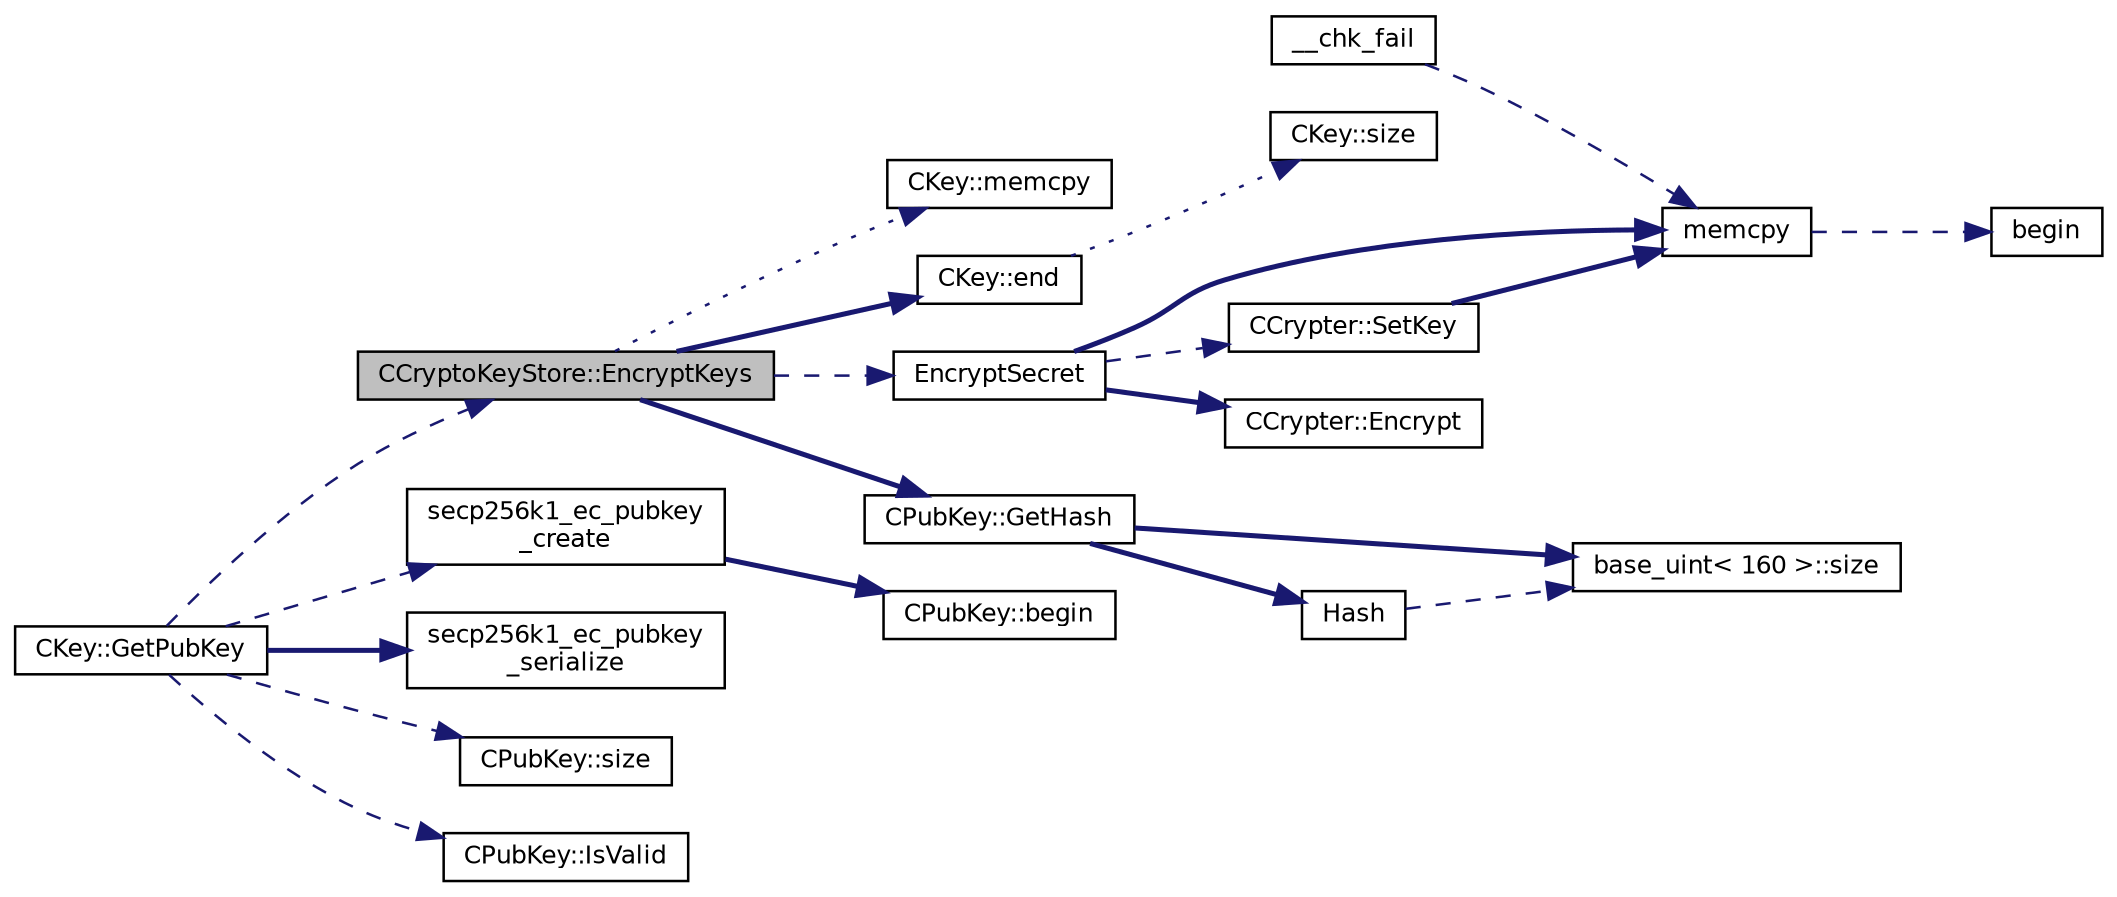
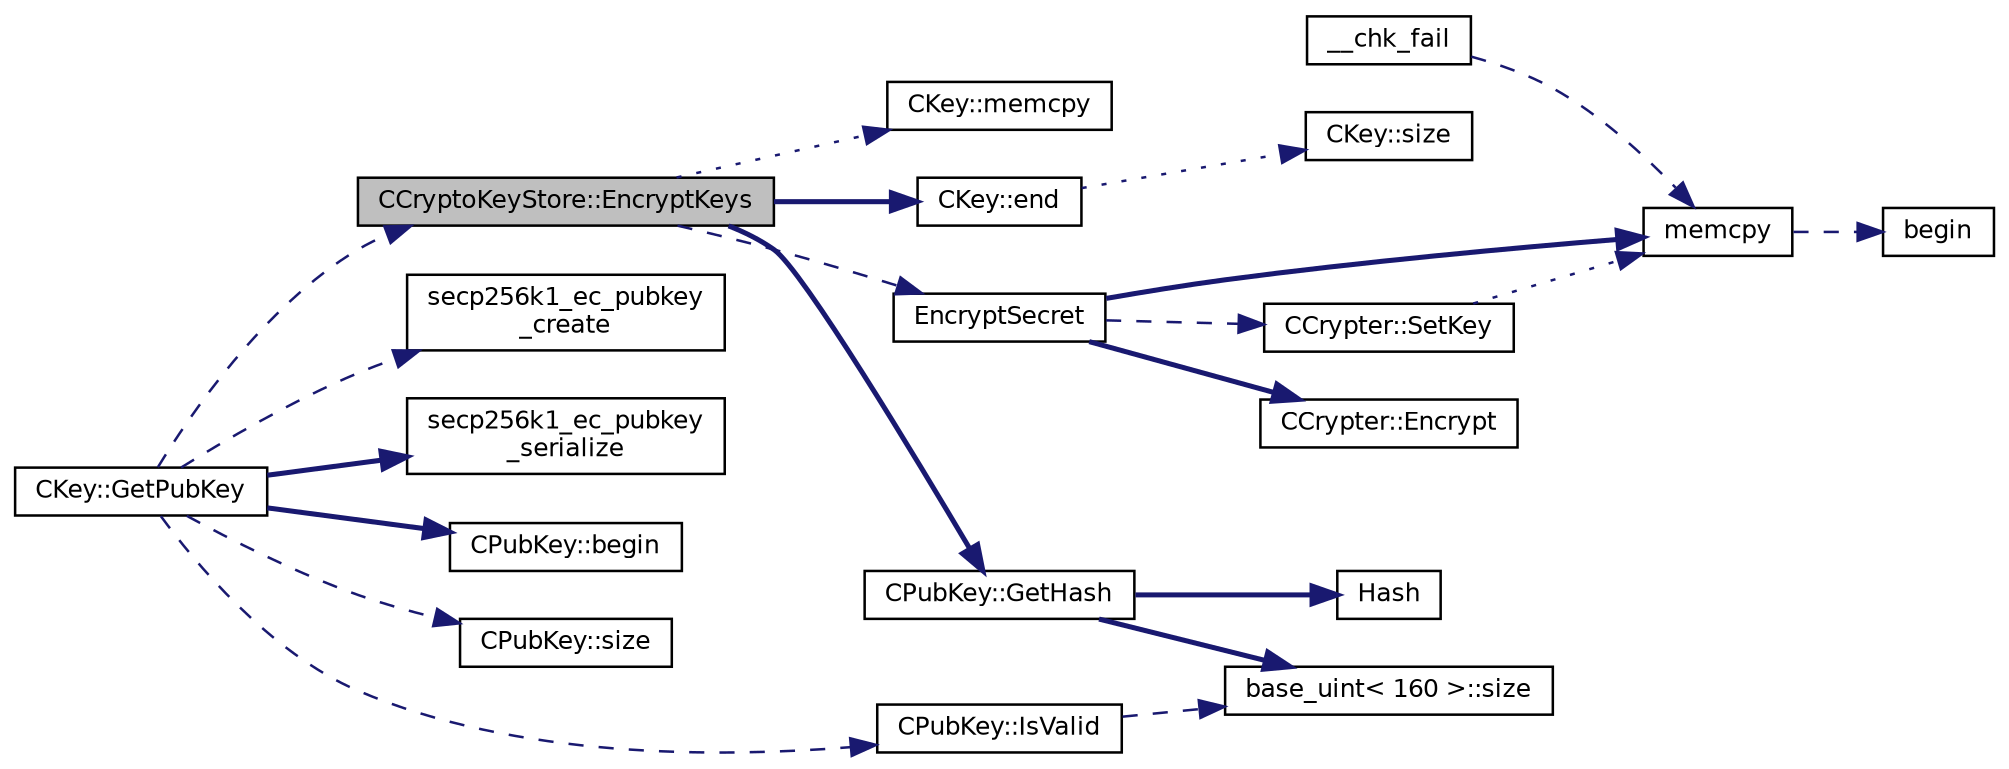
edge "CCrypter::SetKey" -> "memcpy": style bold -> dotted
edge "secp256k1_ec_pubkey _create" -> "CPubKey::begin": now "CKey::GetPubKey" -> "CPubKey::begin"
edge "Hash" -> "base_uint< 160 >::size": now "CPubKey::IsValid" -> "base_uint< 160 >::size"
